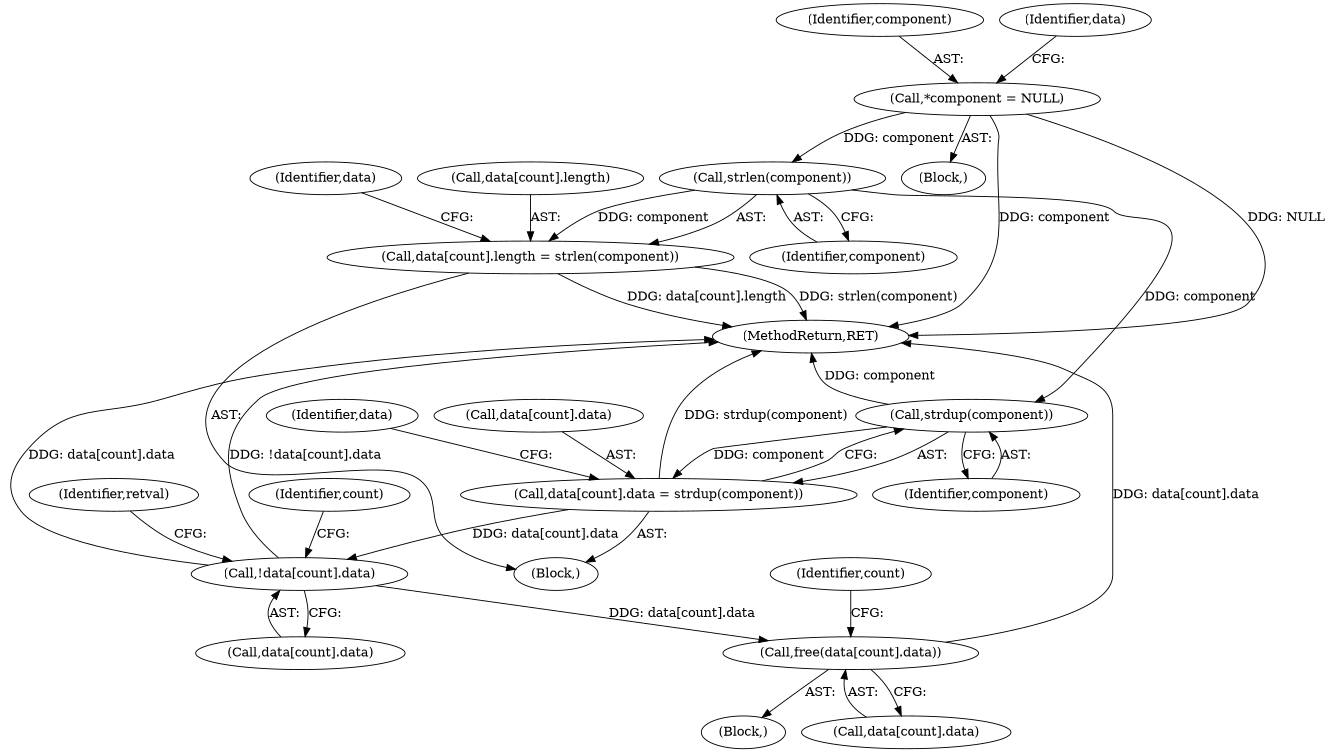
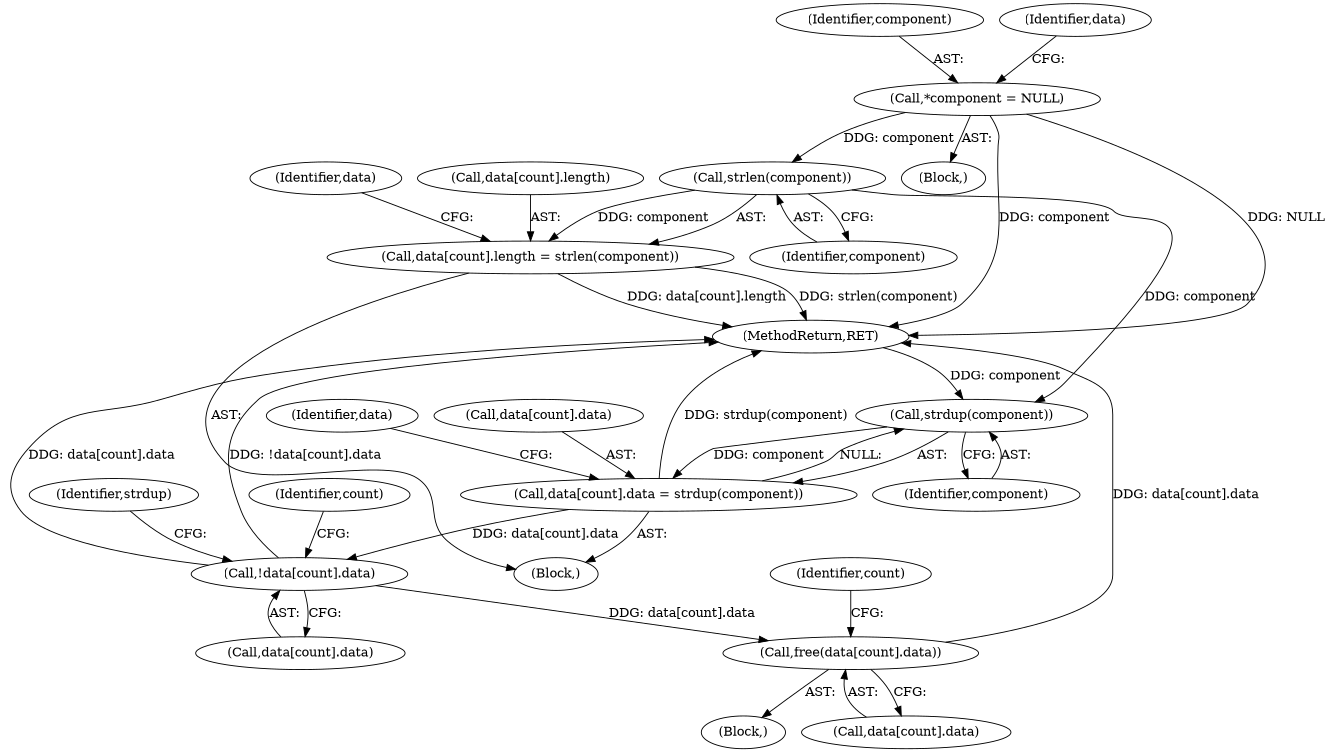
edge "(Call,strdup(component))" -> "(MethodReturn,RET)": reversed
edge "(Call,data[count].data = strdup(component))" -> "(Call,strdup(component))": label "CFG: " -> "NULL: "
node "(Identifier,retval)": label "(Identifier,retval)" -> "(Identifier,strdup)"
